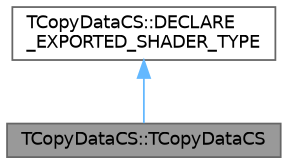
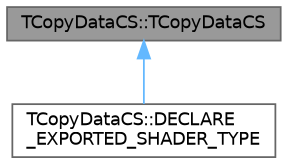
edge "TCopyDataCS::TCopyDataCS" -> "TCopyDataCS::DECLARE _EXPORTED_SHADER_TYPE": reversed
